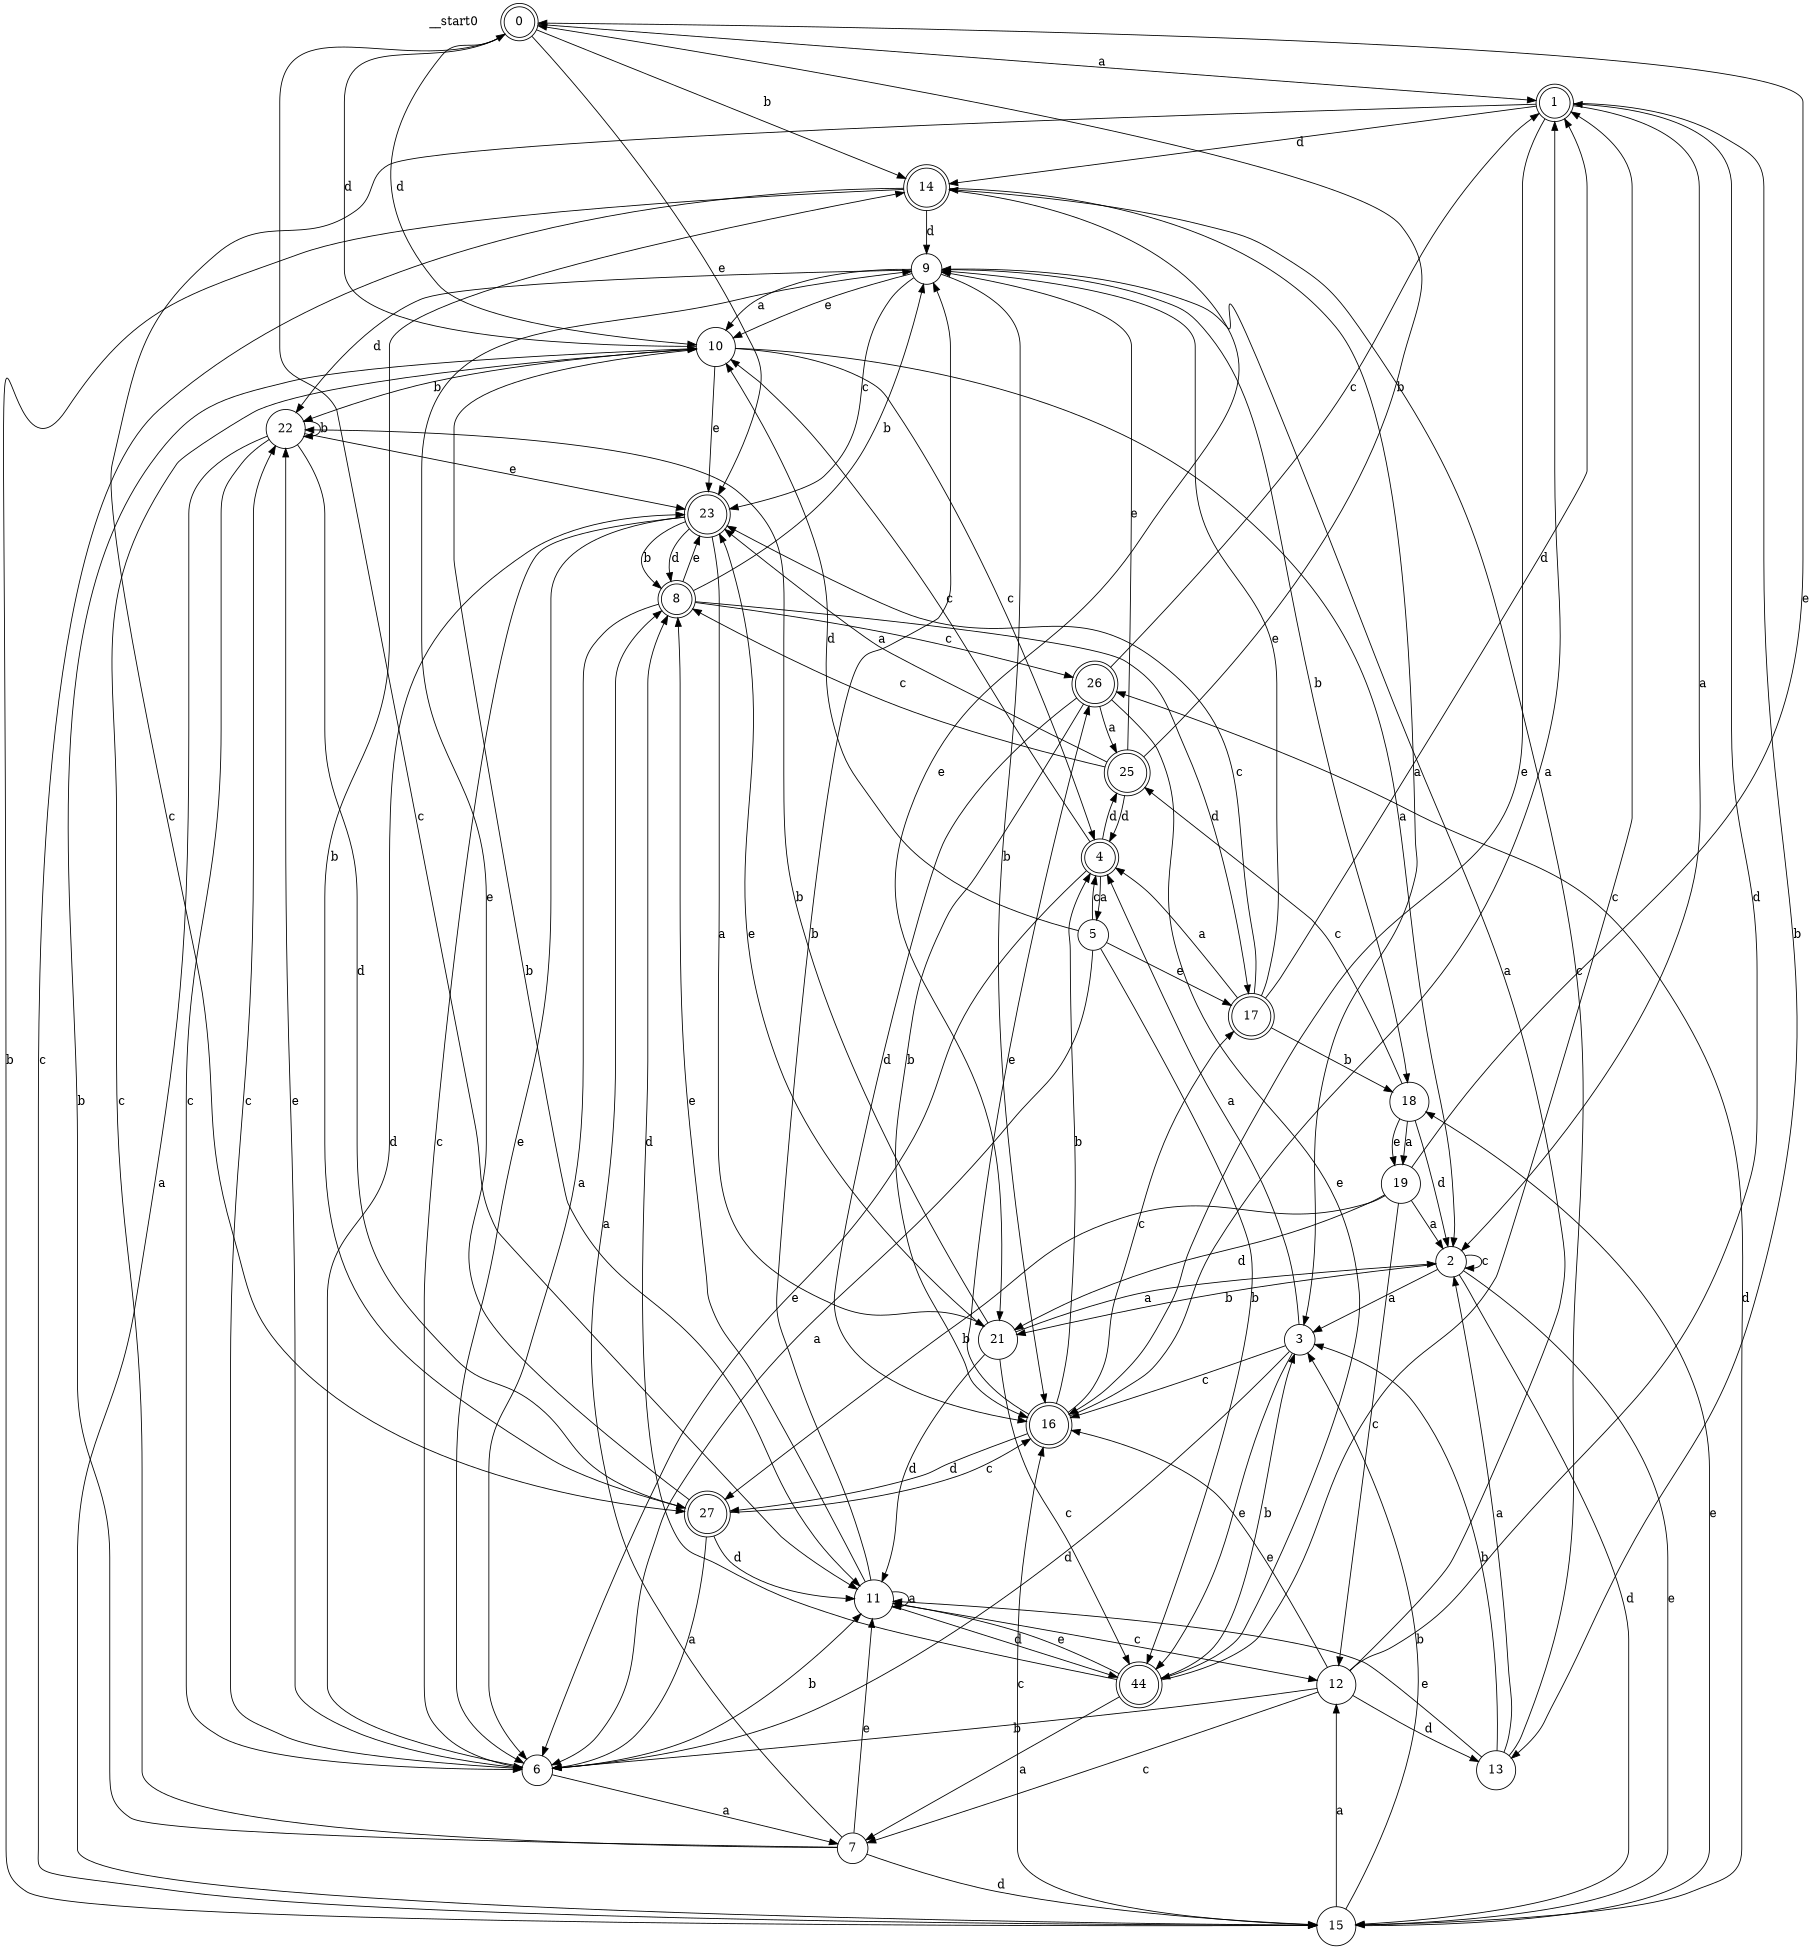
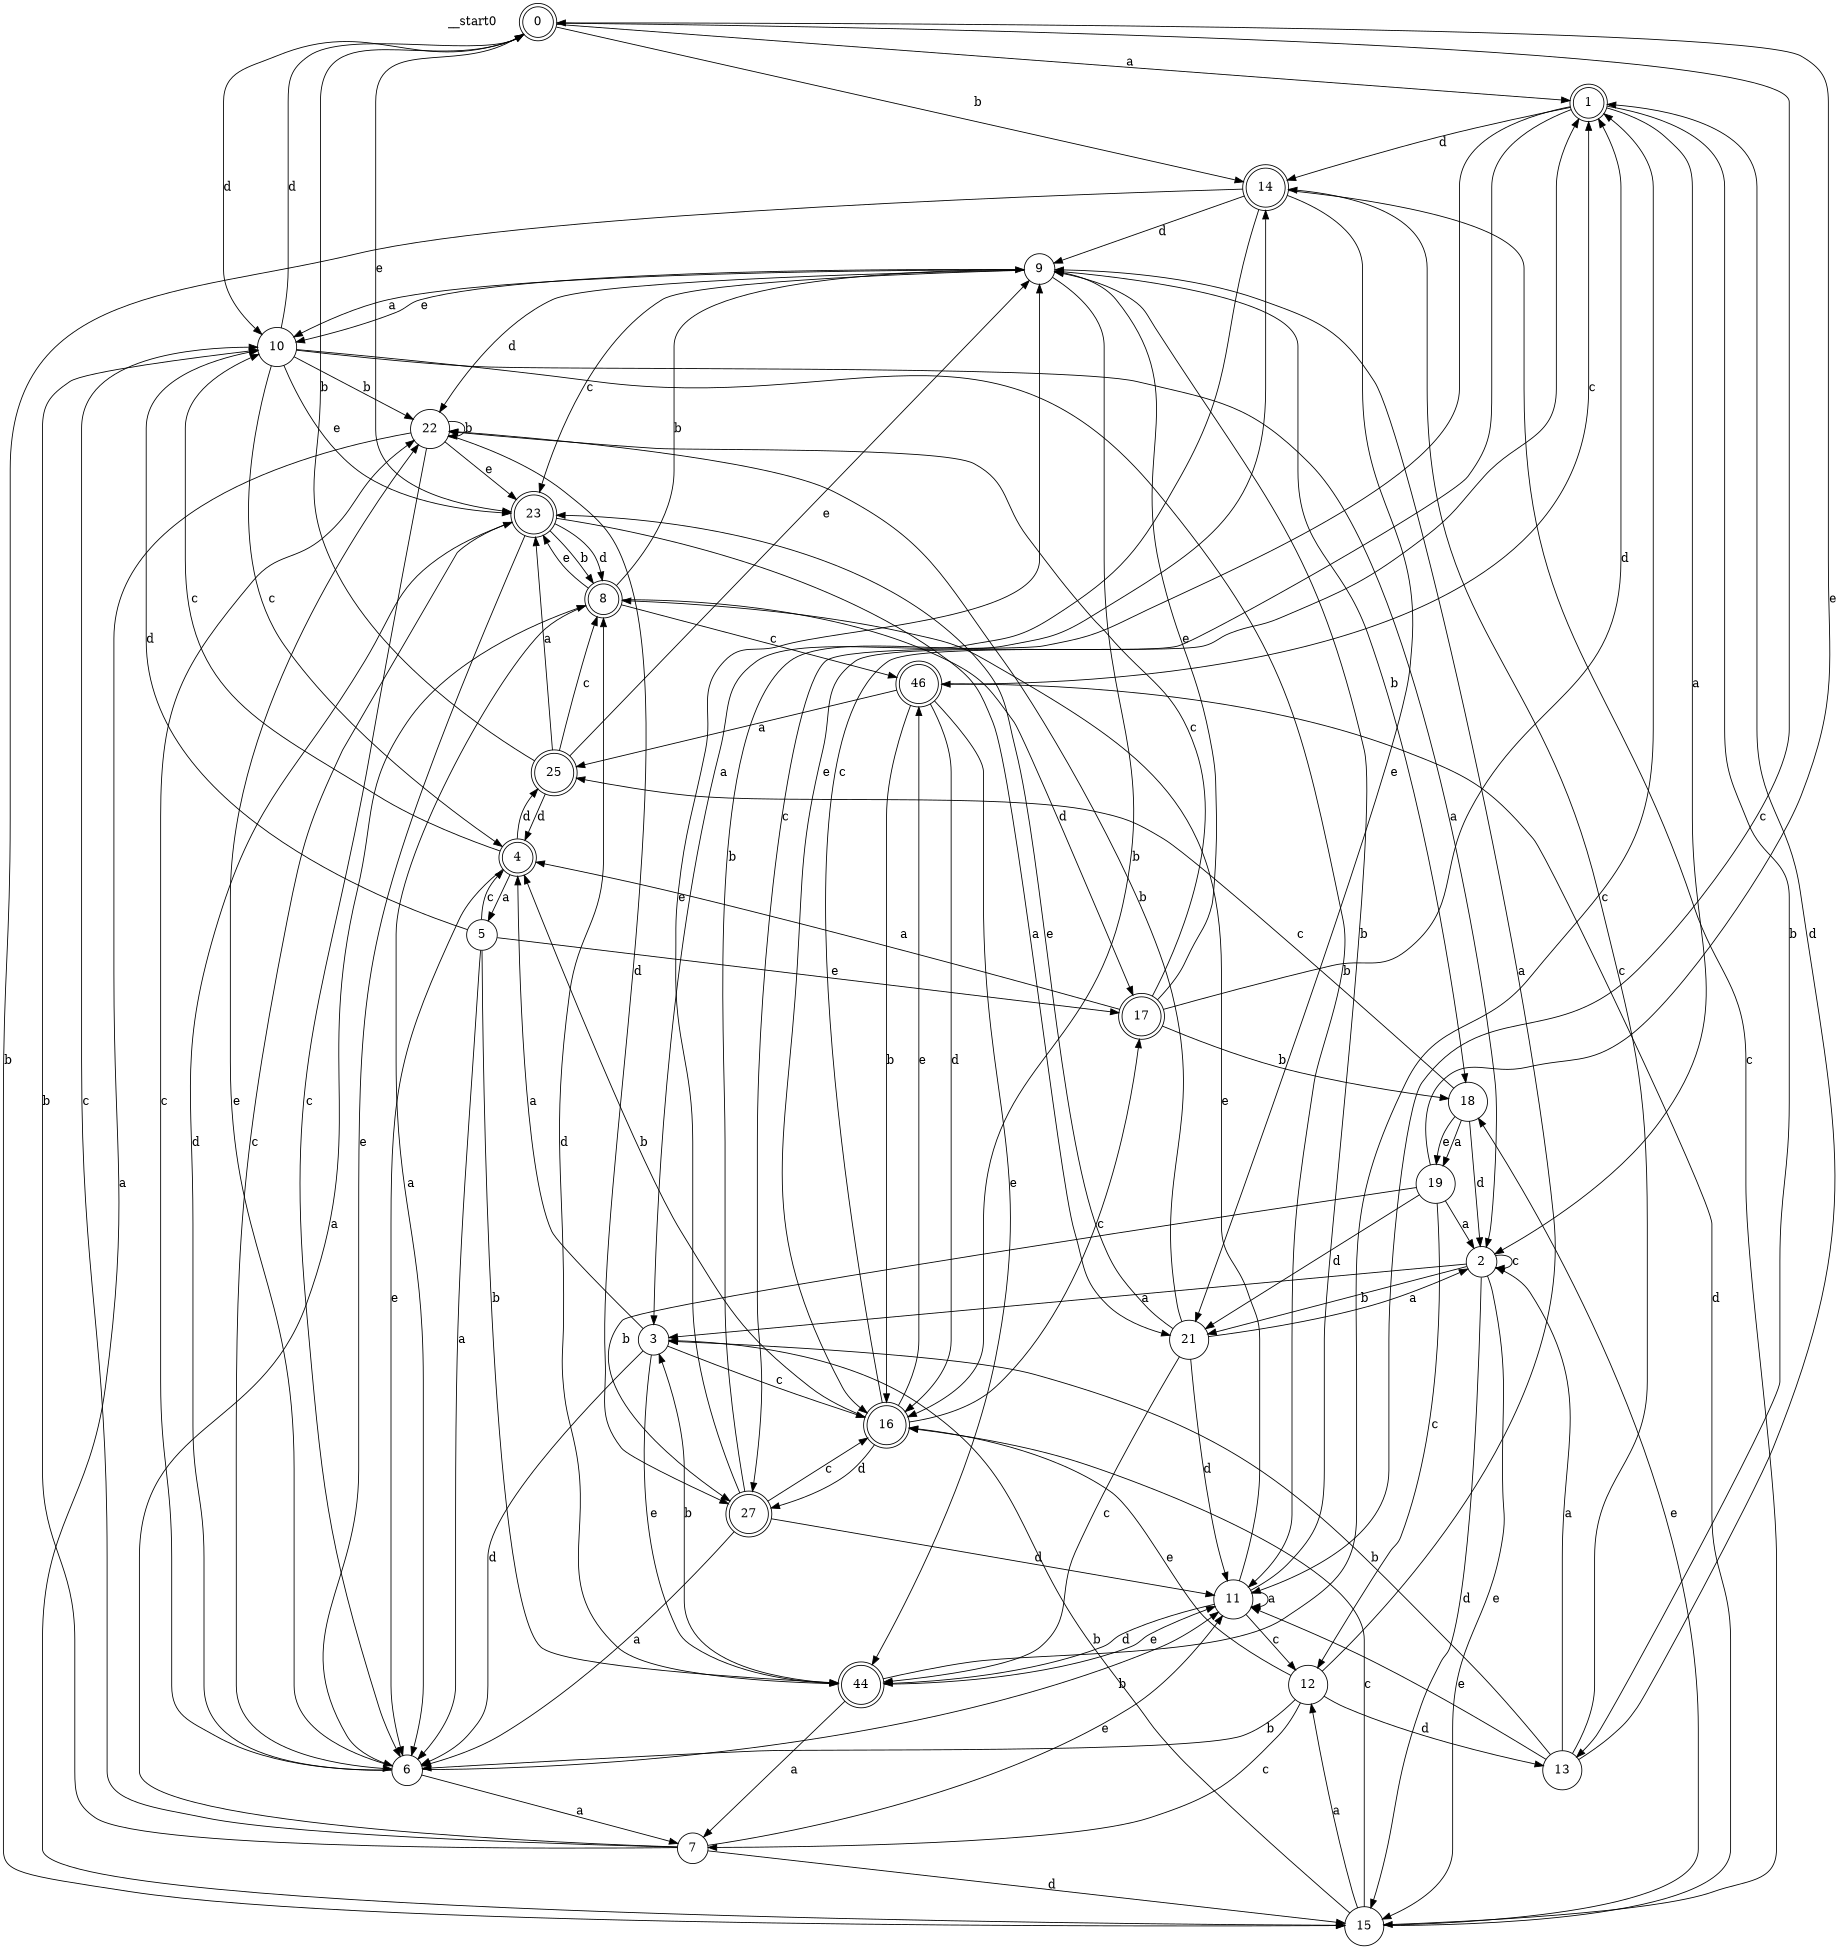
edge "17" -> "23": now "17" -> "22"
node "26": label "26" -> "46"
edge "16" -> "1": label "a" -> "c"
edge "12" -> "1": now "13" -> "1"
